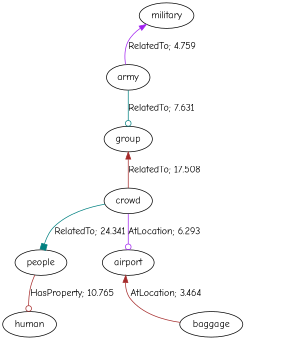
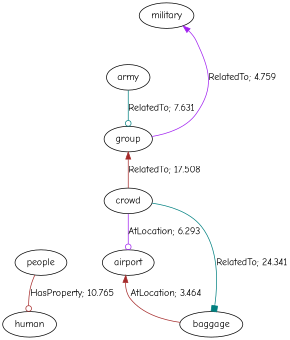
edge "army" -> "military": now "group" -> "military"
edge "crowd" -> "people": now "crowd" -> "baggage"
